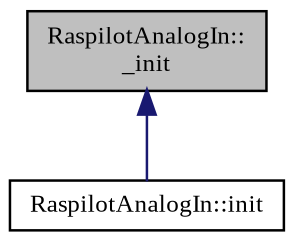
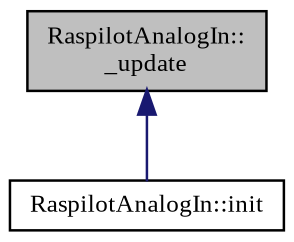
node "RaspilotAnalogIn:: _init": label "RaspilotAnalogIn:: _init" -> "RaspilotAnalogIn:: _update"
